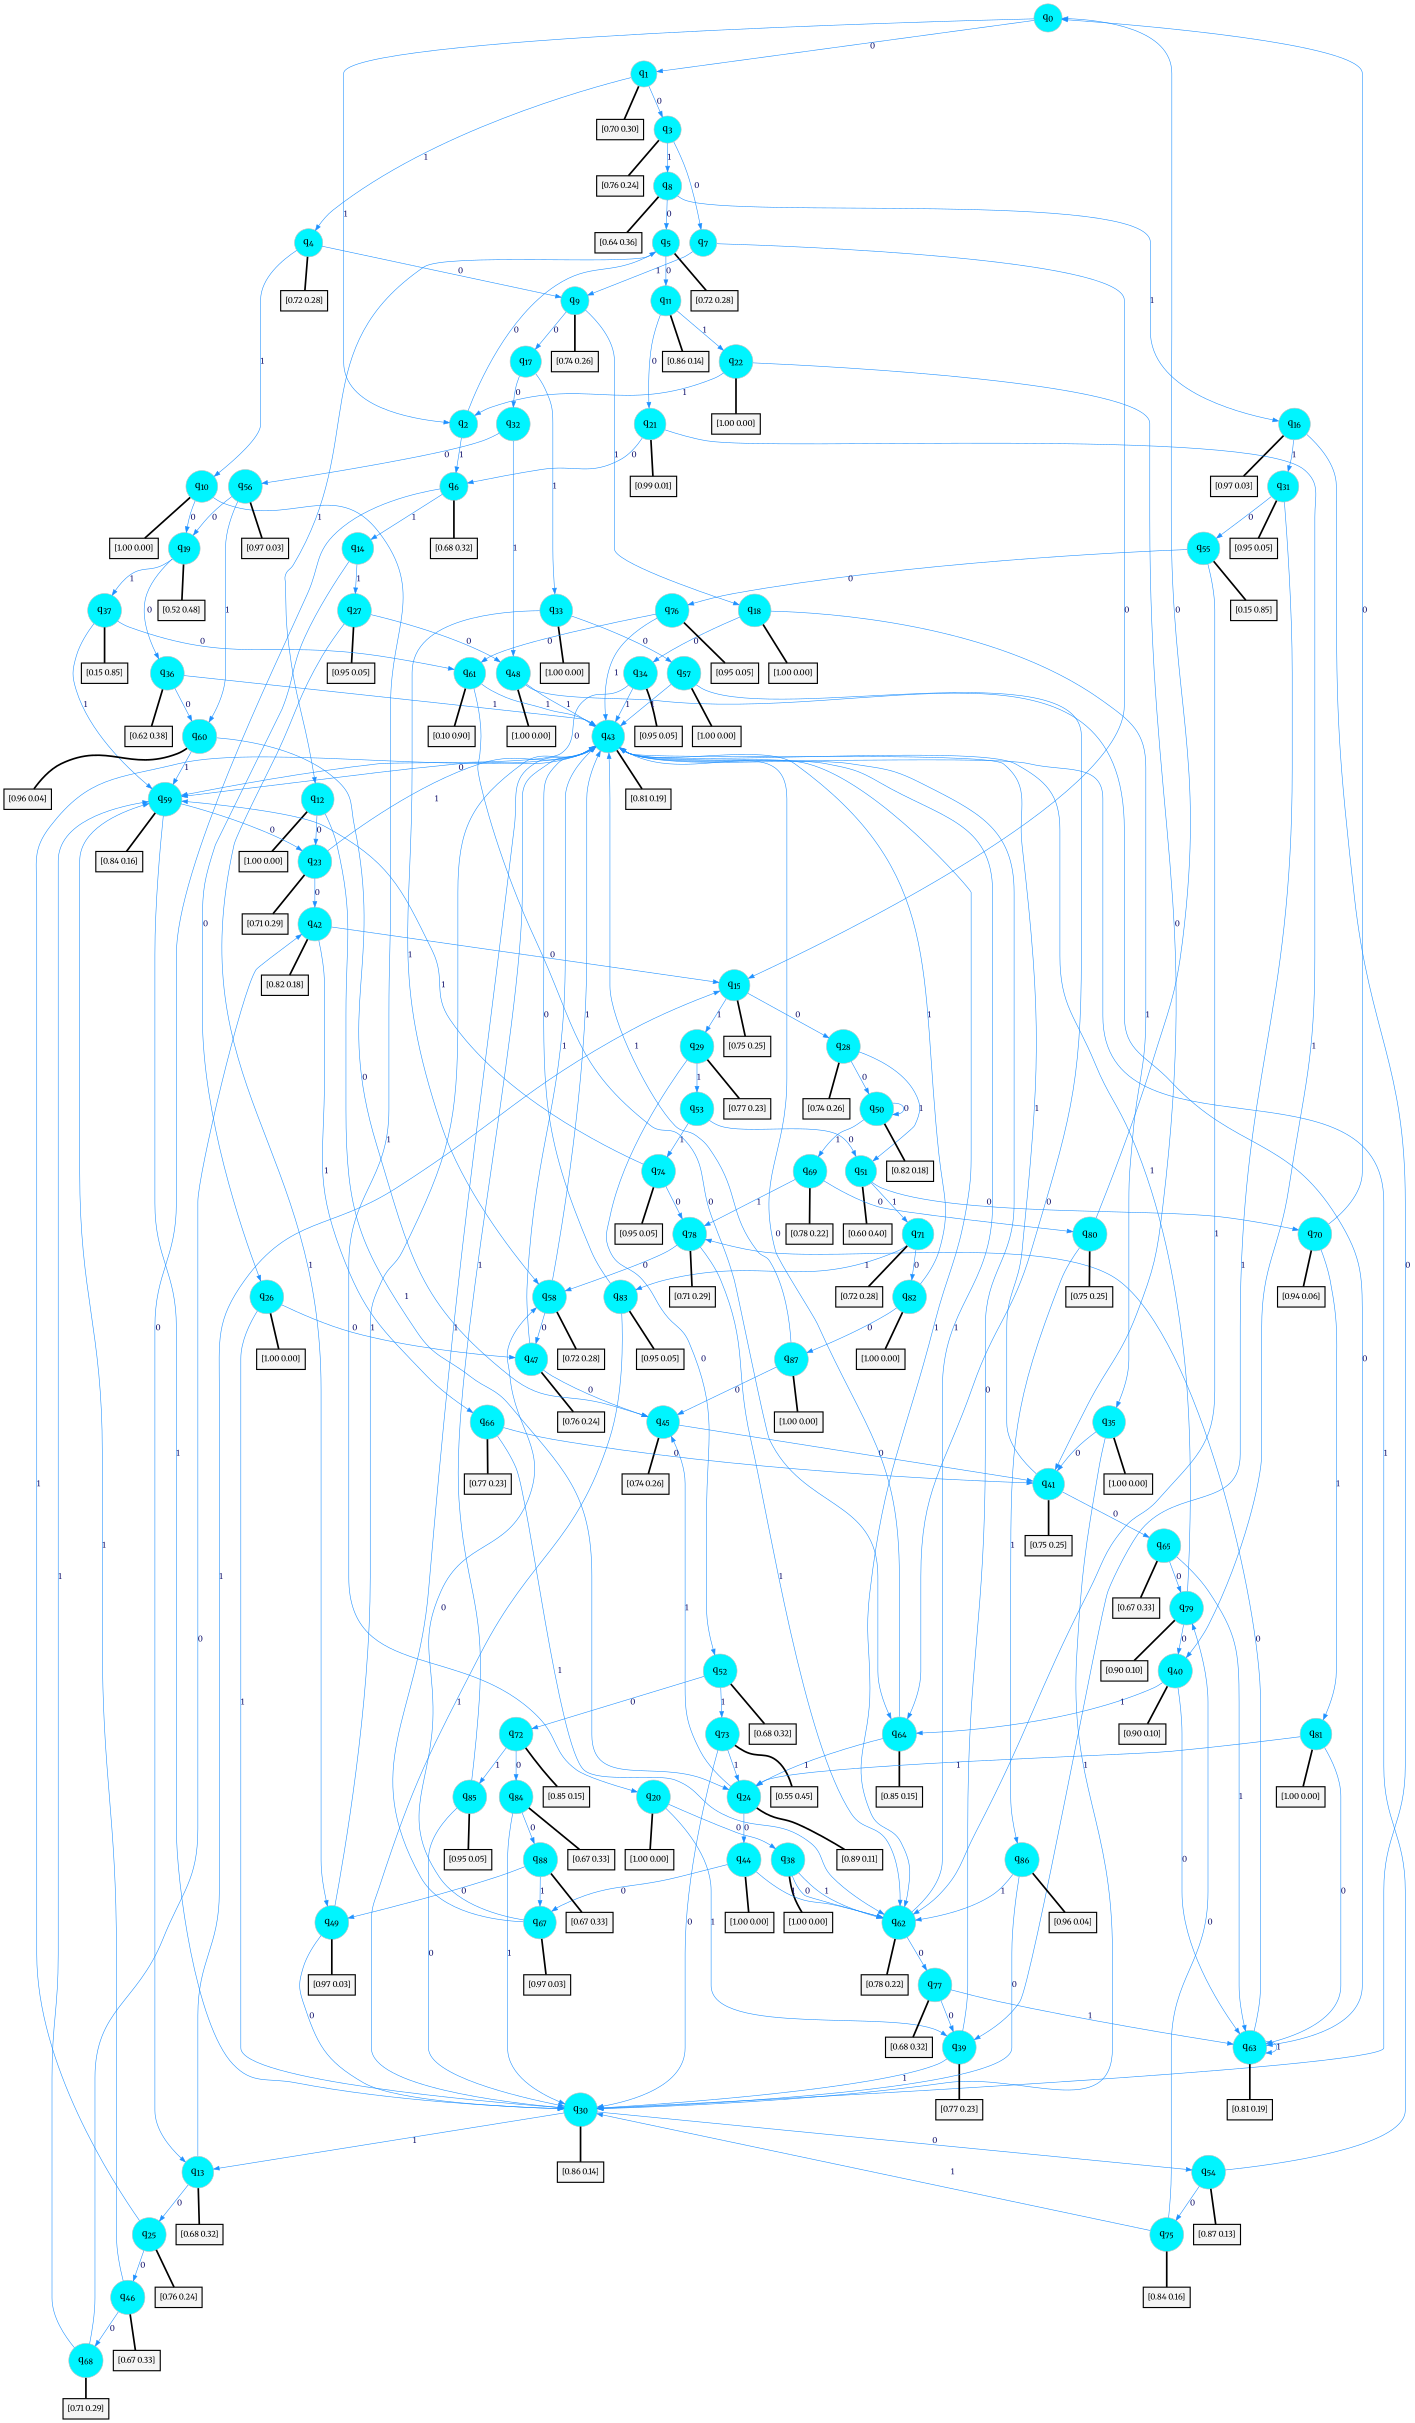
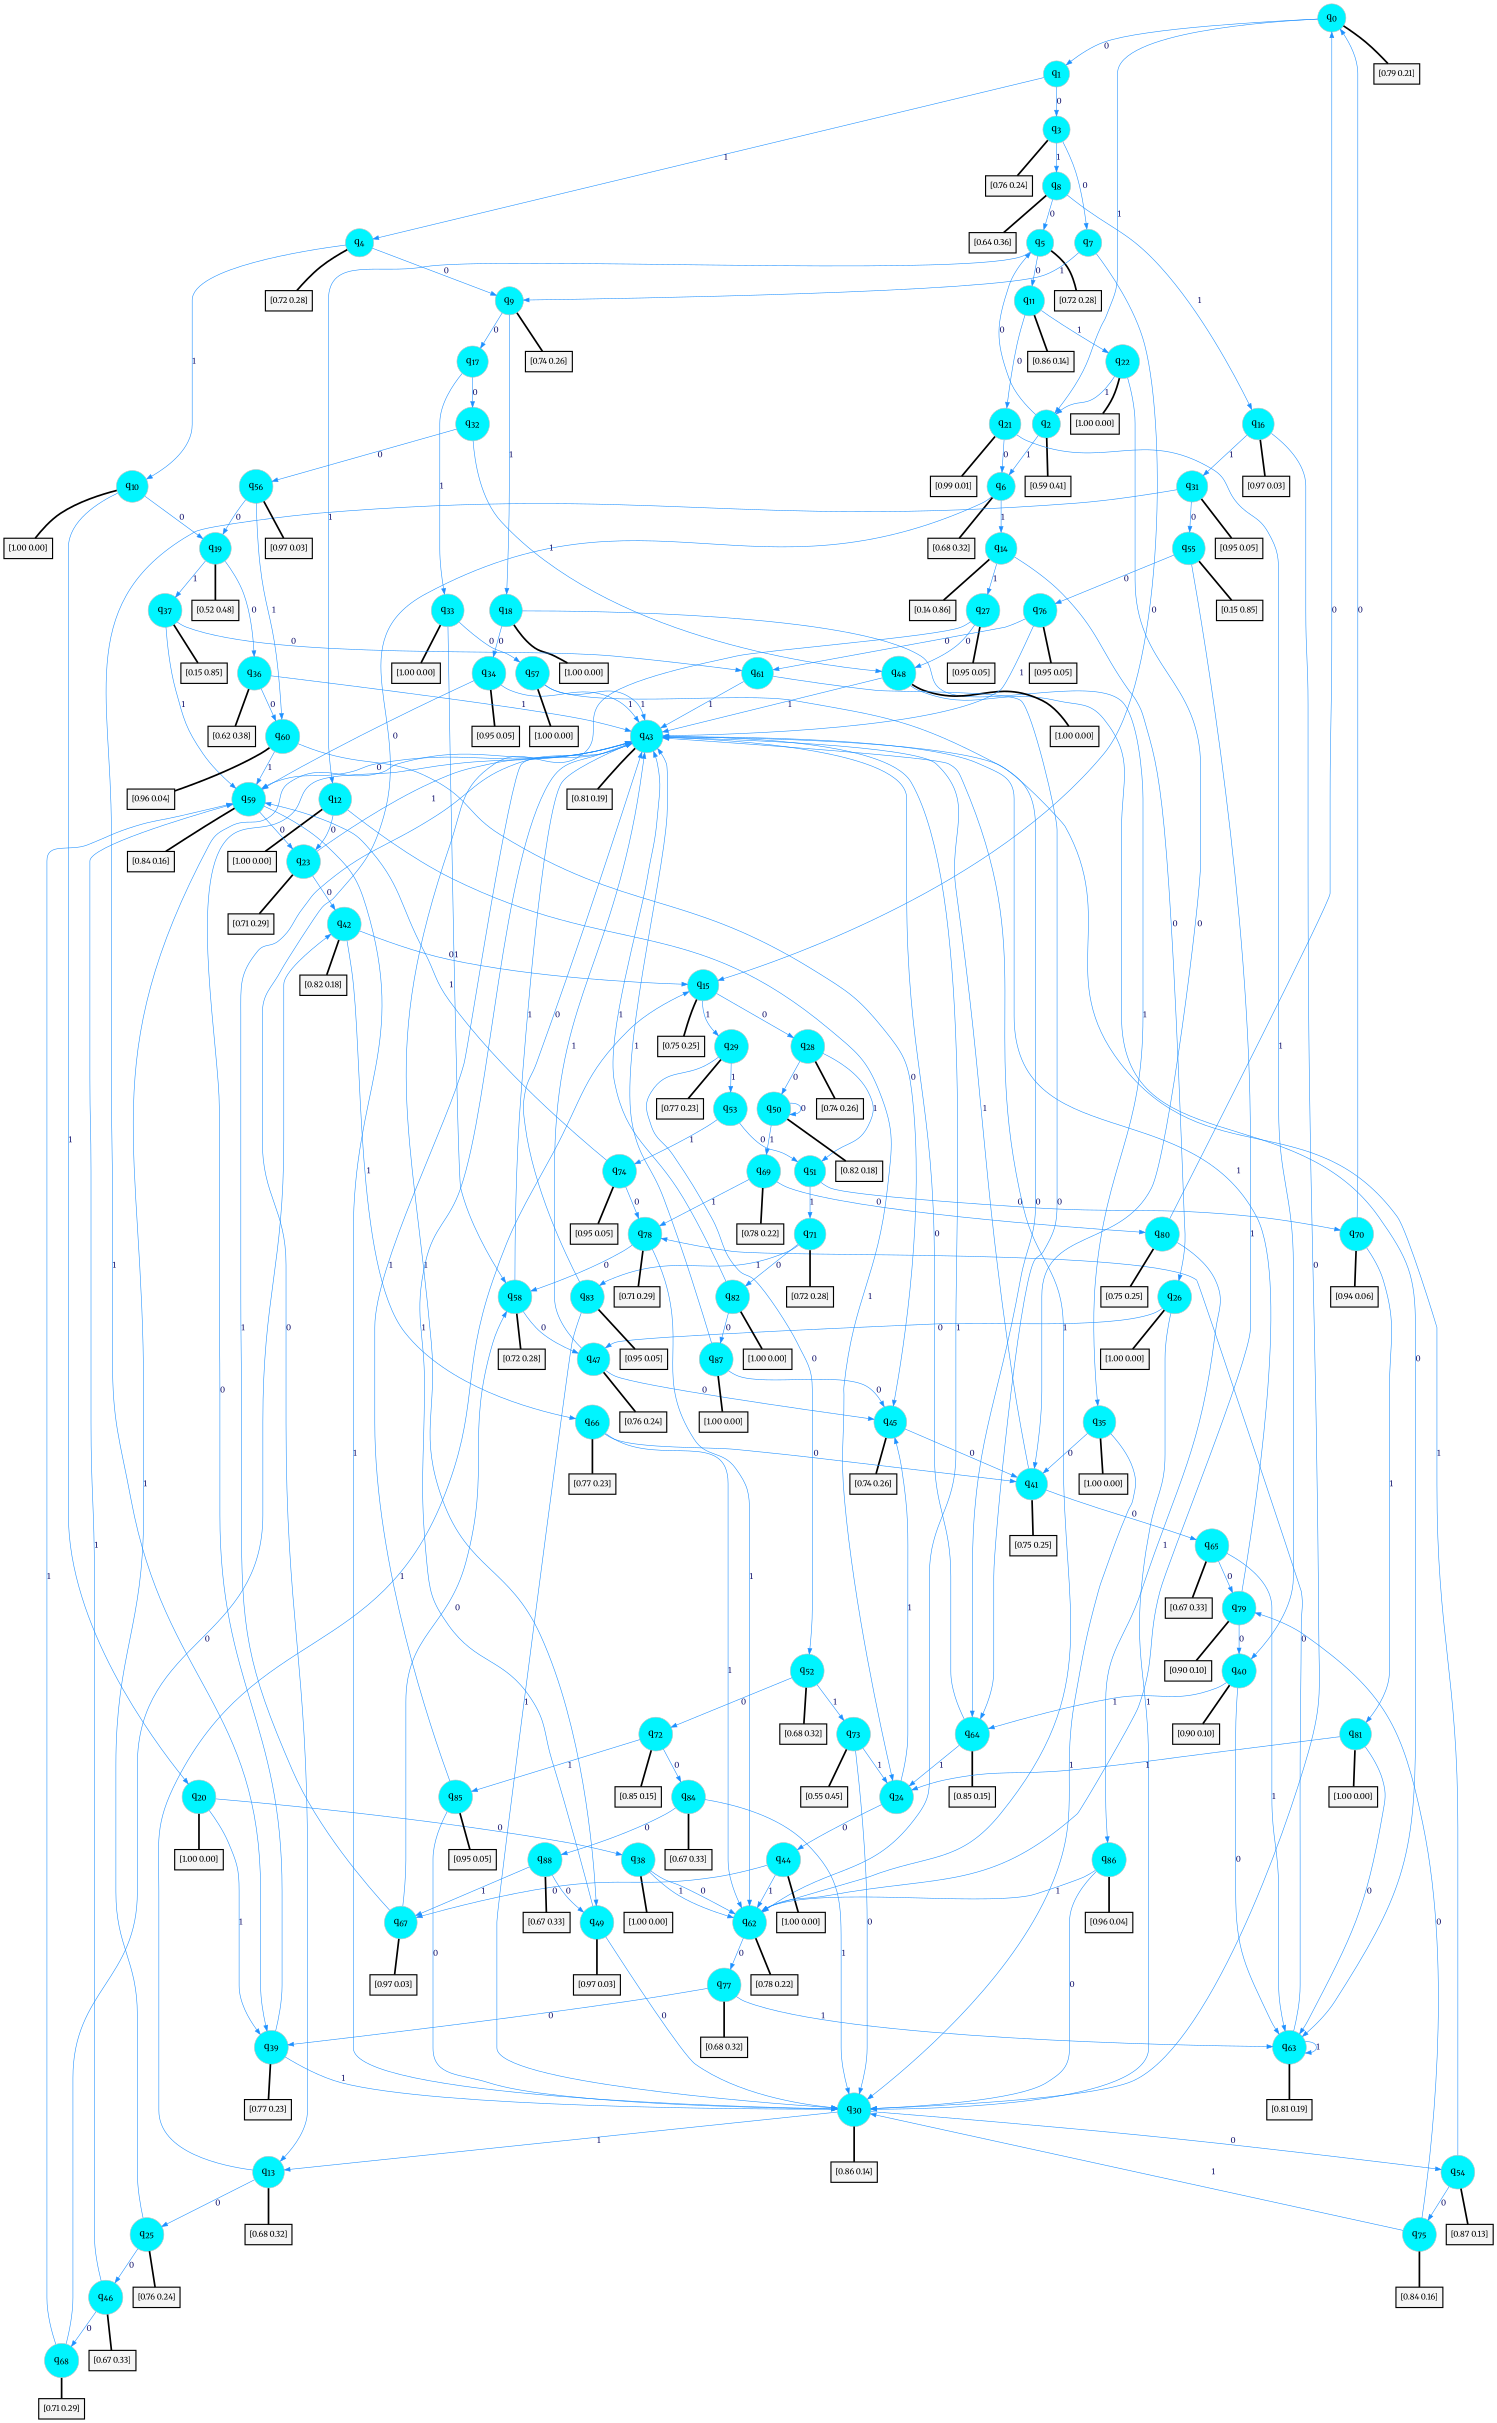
node "[0.79 0.21]": added
node "[0.70 0.30]": removed
node "[0.59 0.41]": added
node "[0.14 0.86]": added
node "[0.10 0.90]": removed
node "[0.60 0.40]": removed
node "[0.89 0.11]": removed
